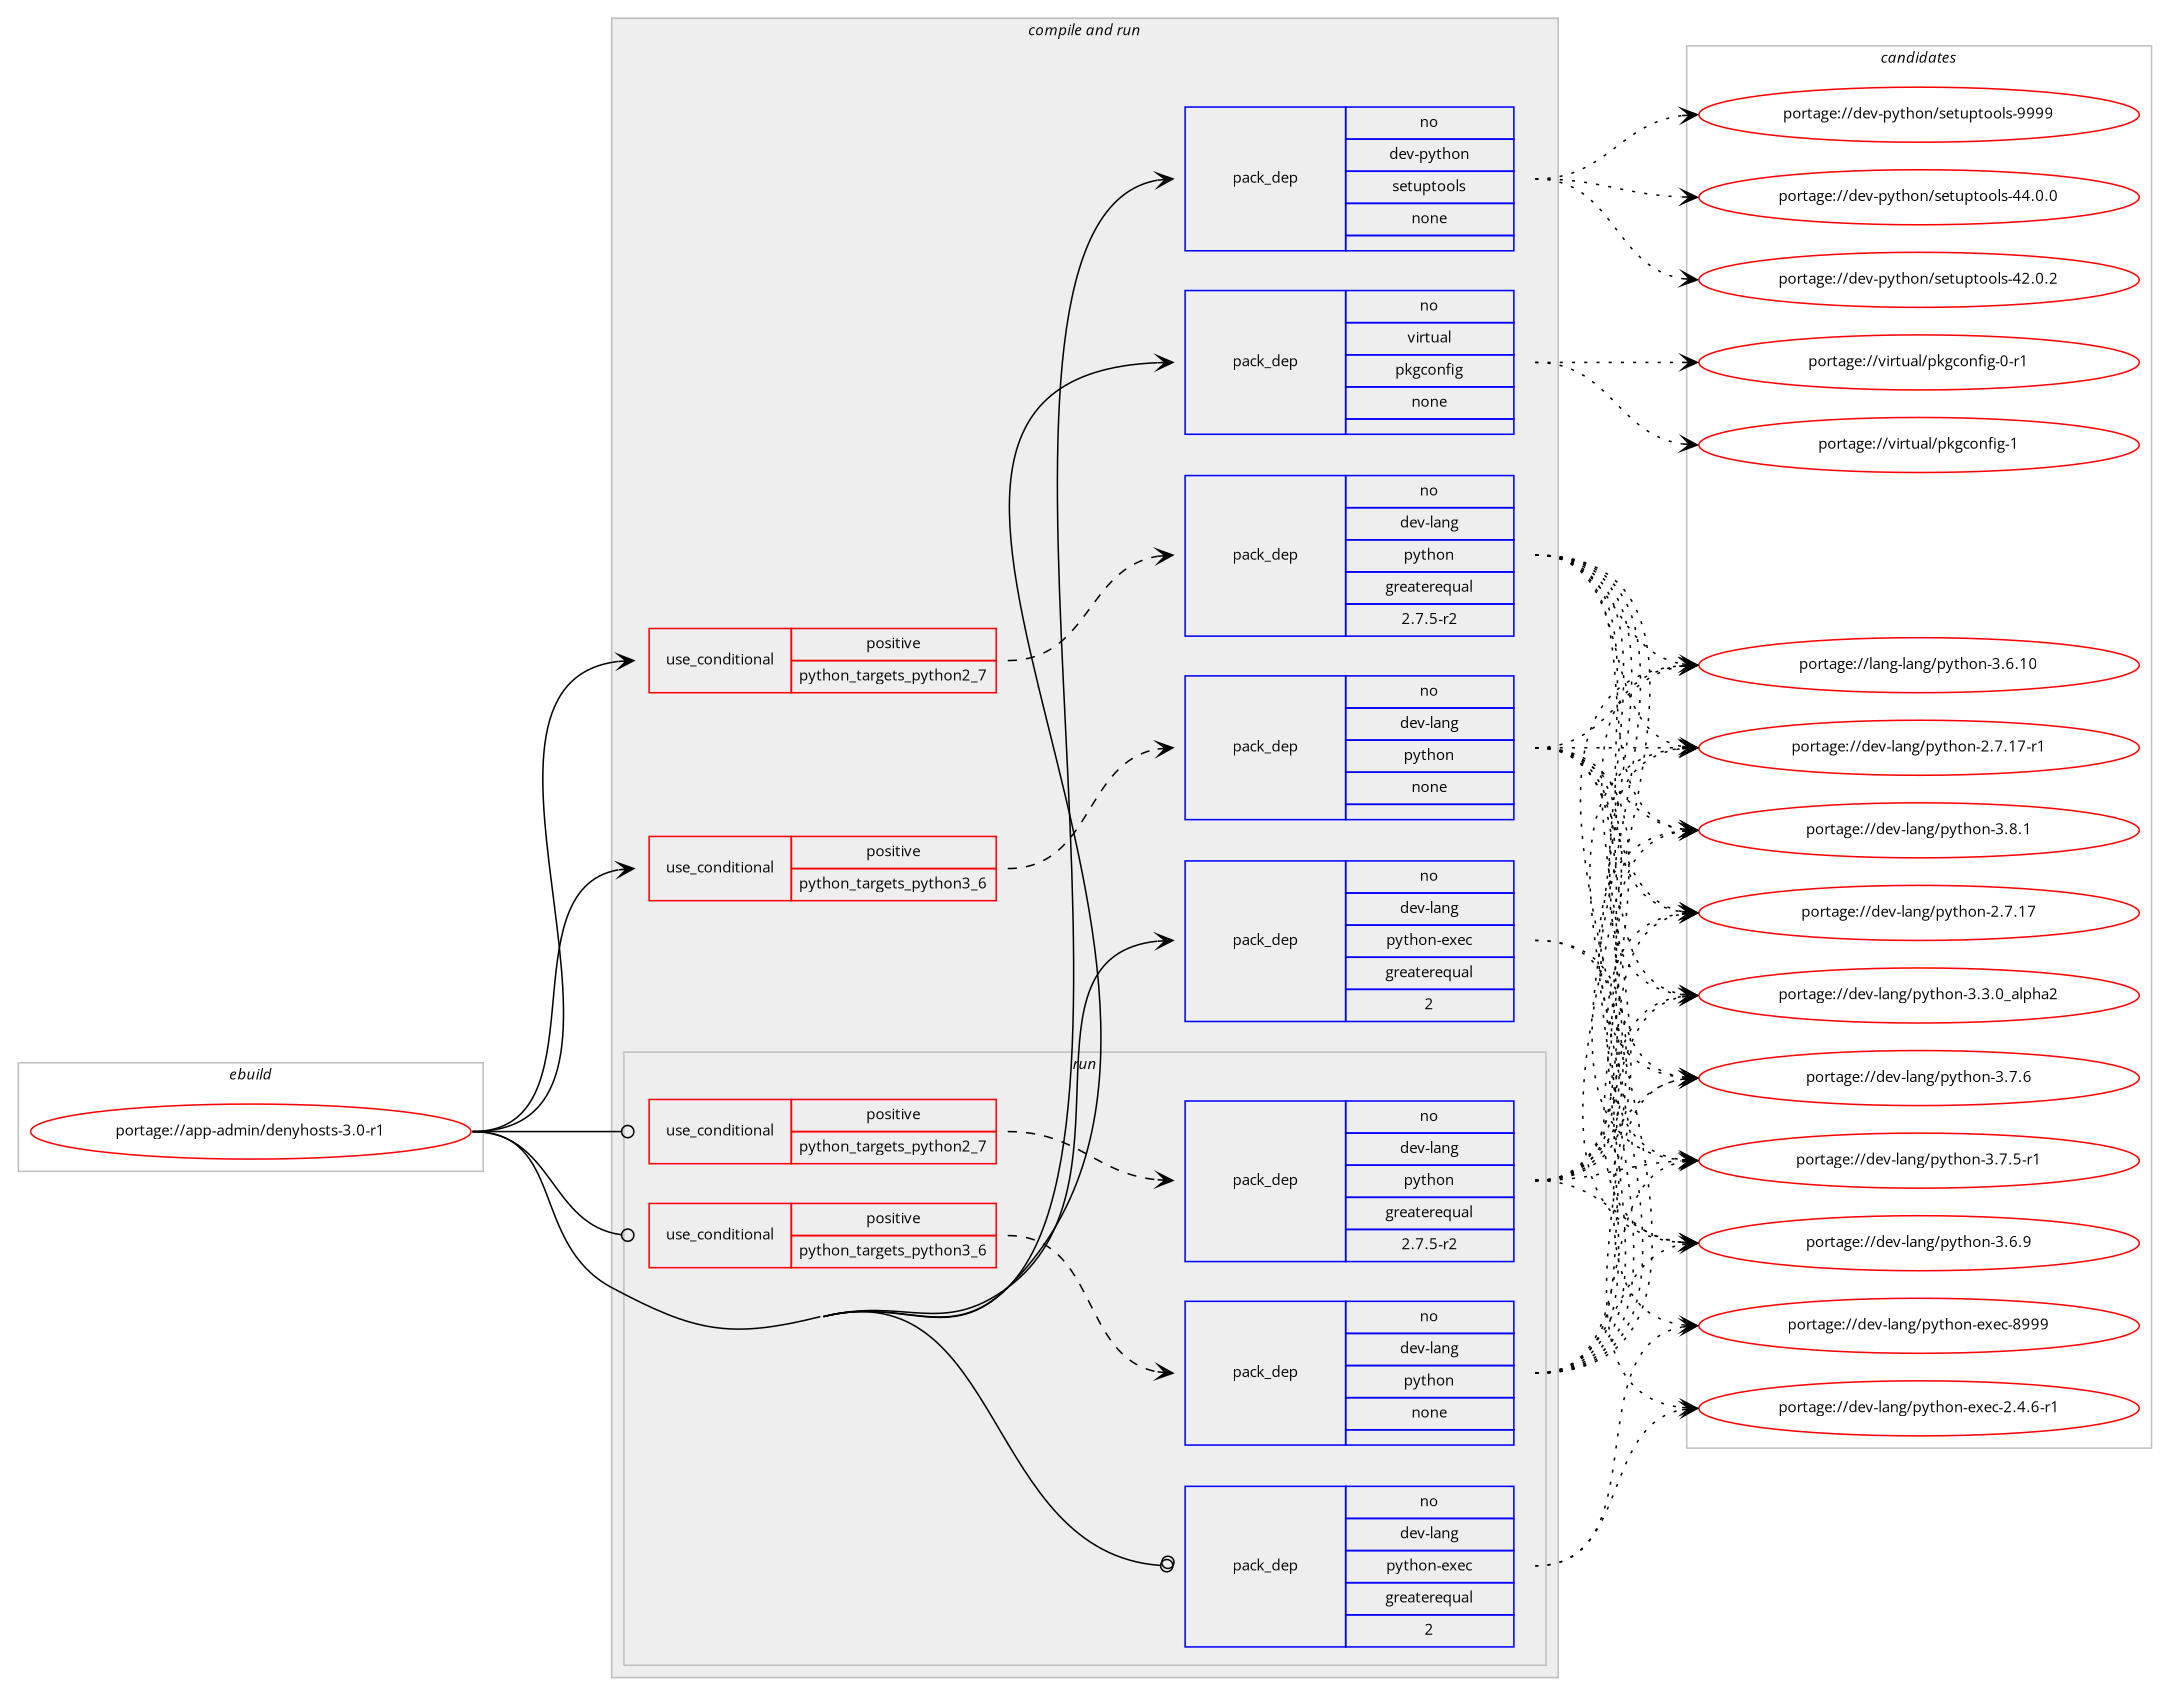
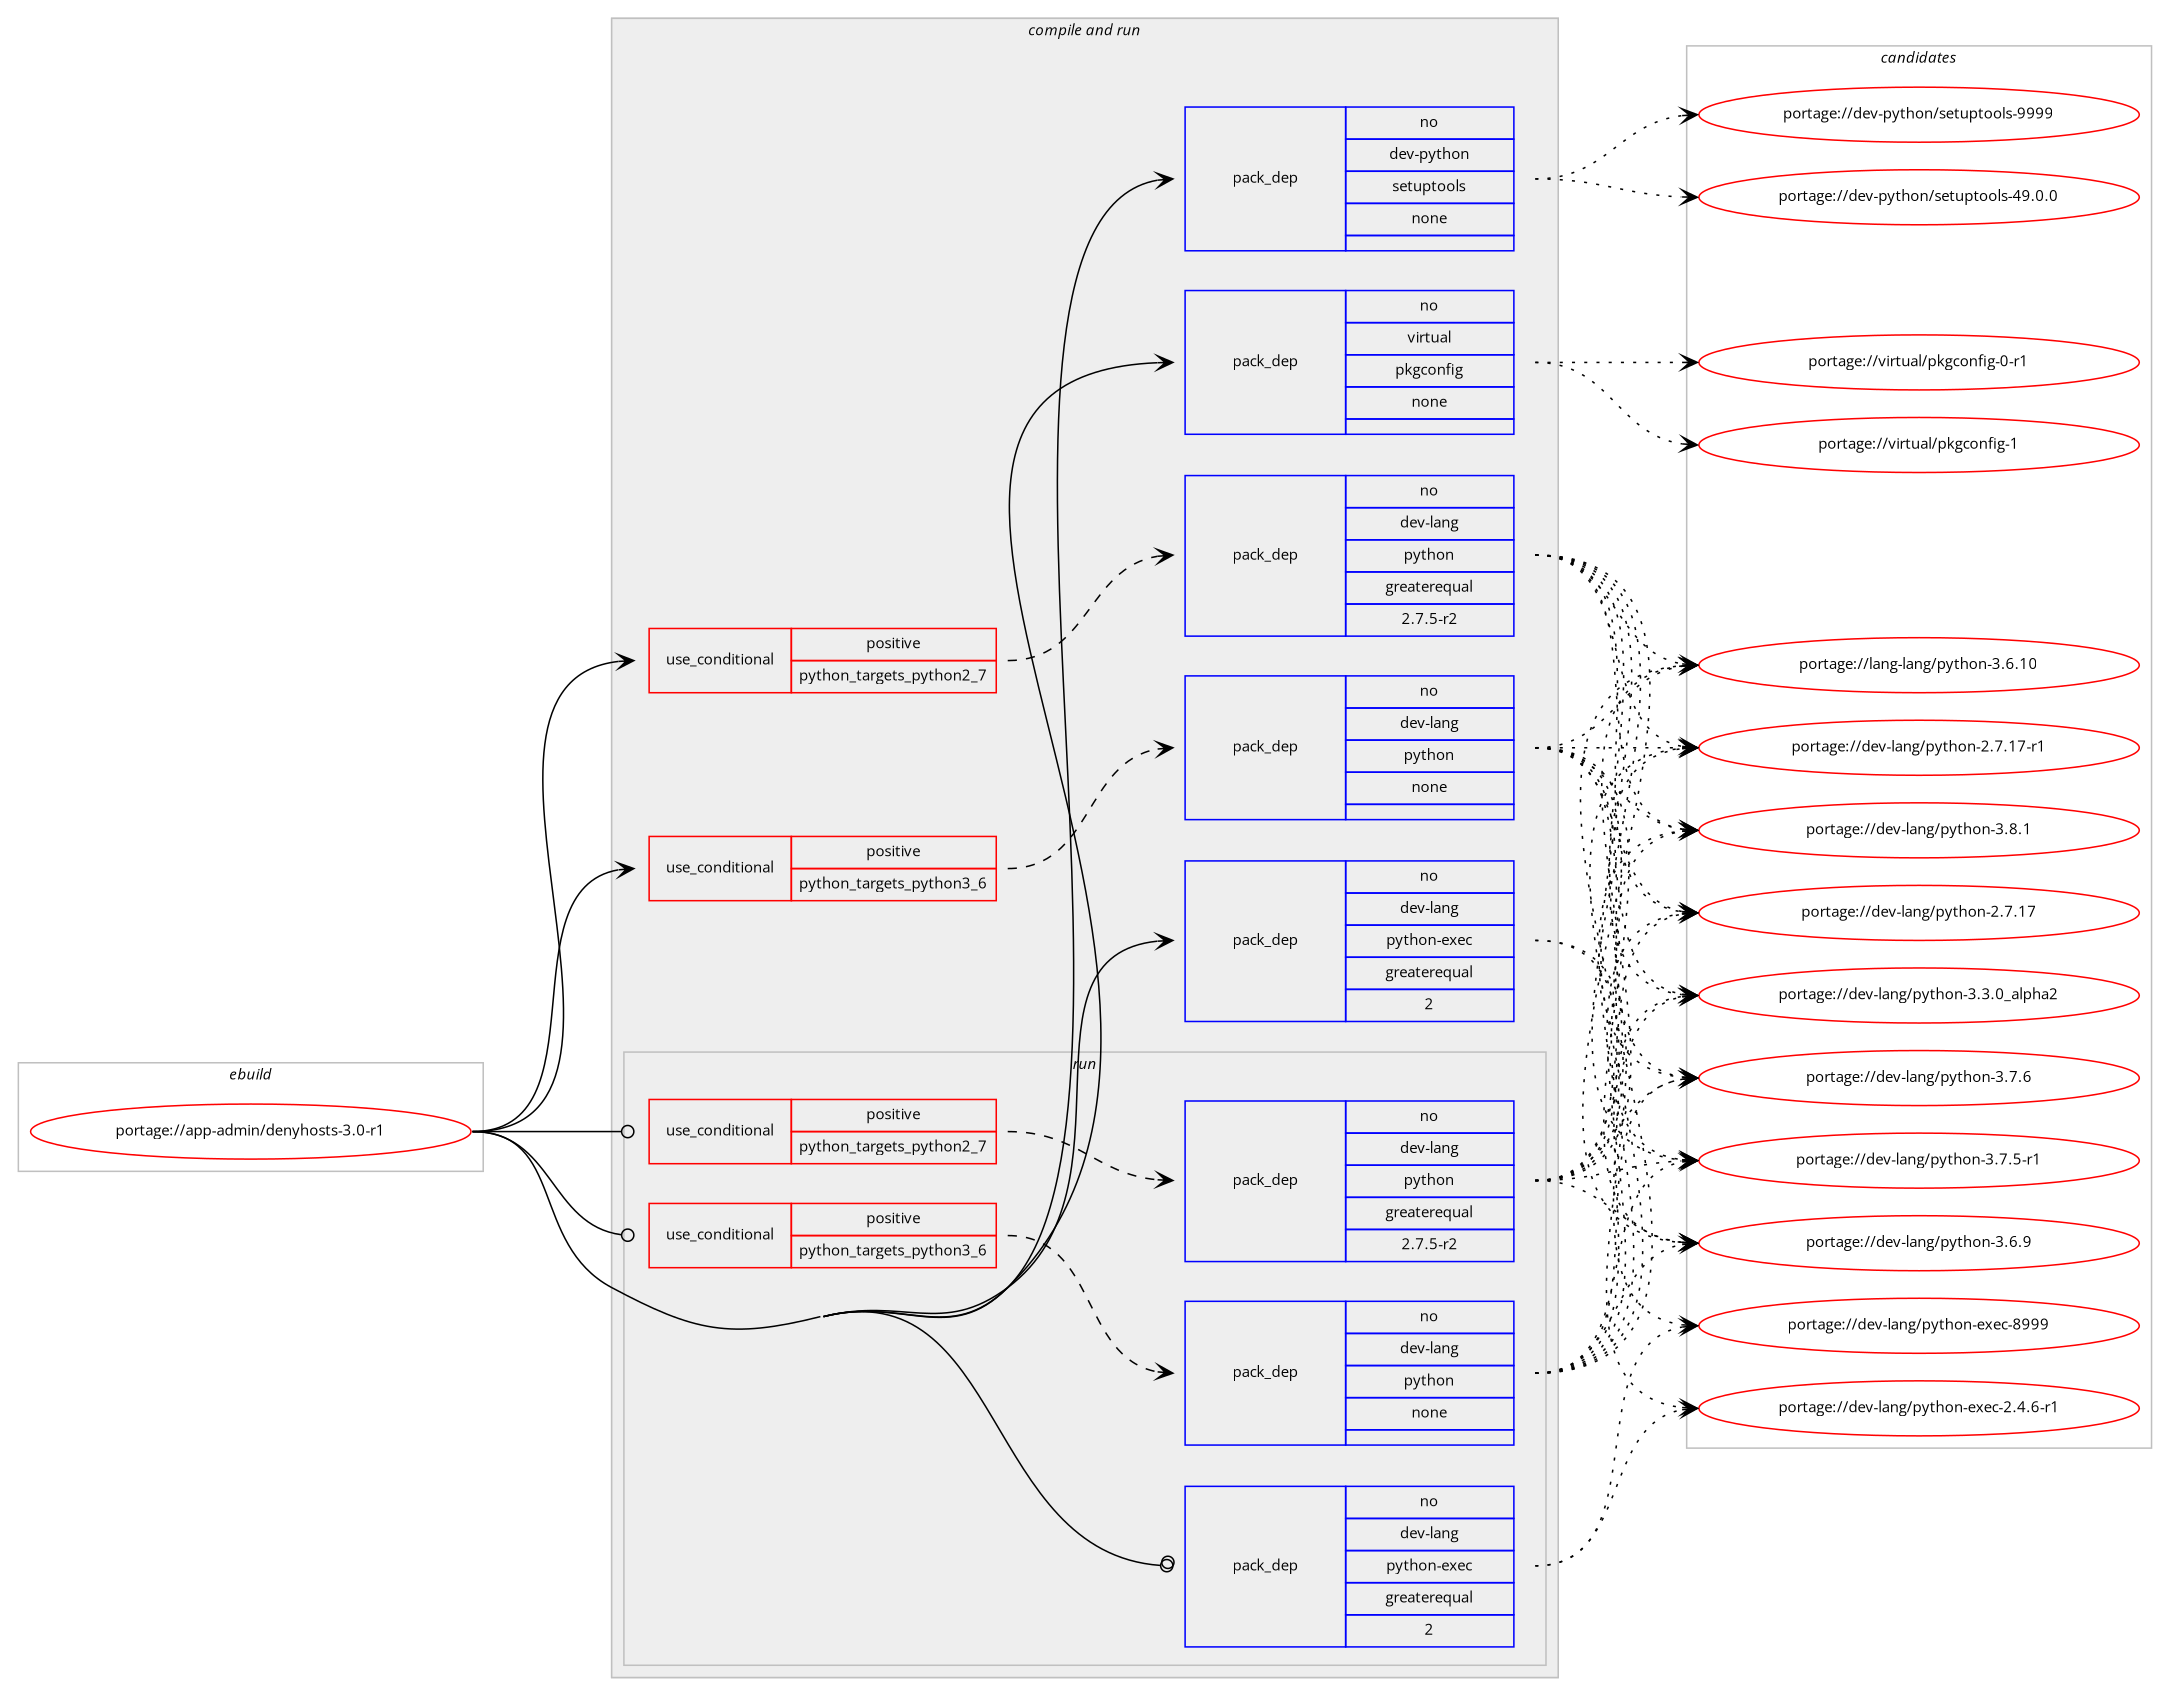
node "portage://dev-python/setuptools-44.0.0": label "portage://dev-python/setuptools-44.0.0" -> "portage://dev-python/setuptools-49.0.0"
node "portage://dev-python/setuptools-42.0.2": removed
